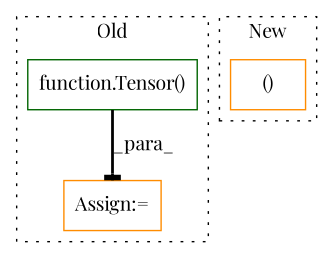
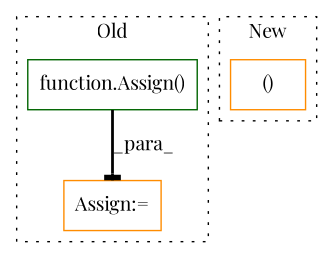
node "function.Tensor()": label "function.Tensor()" -> "function.Assign()"
